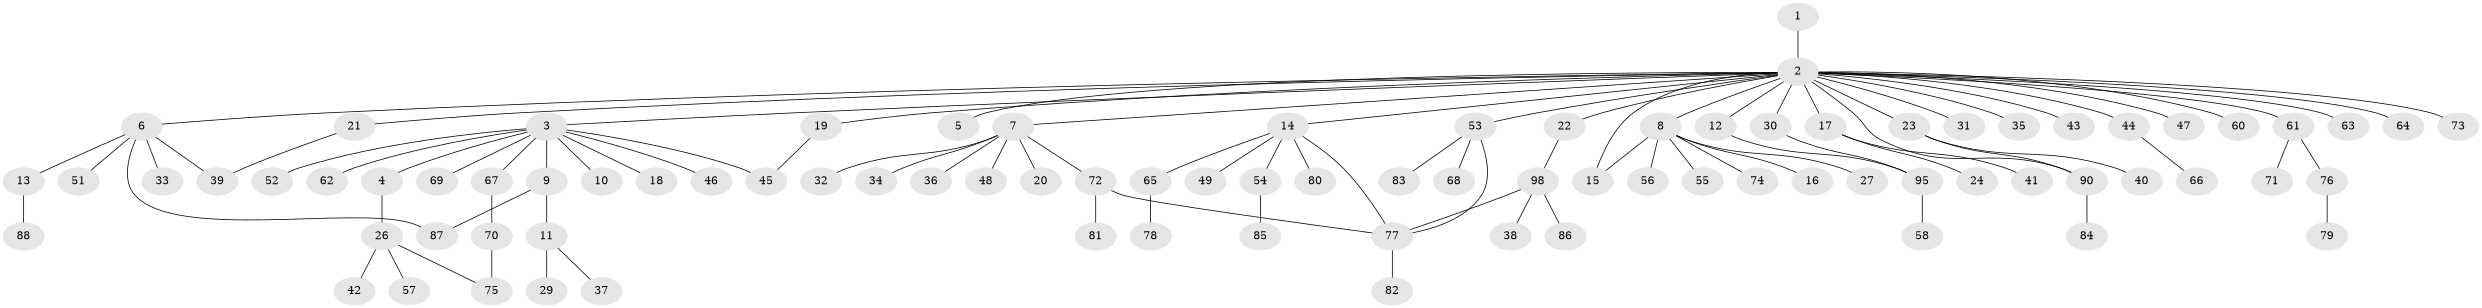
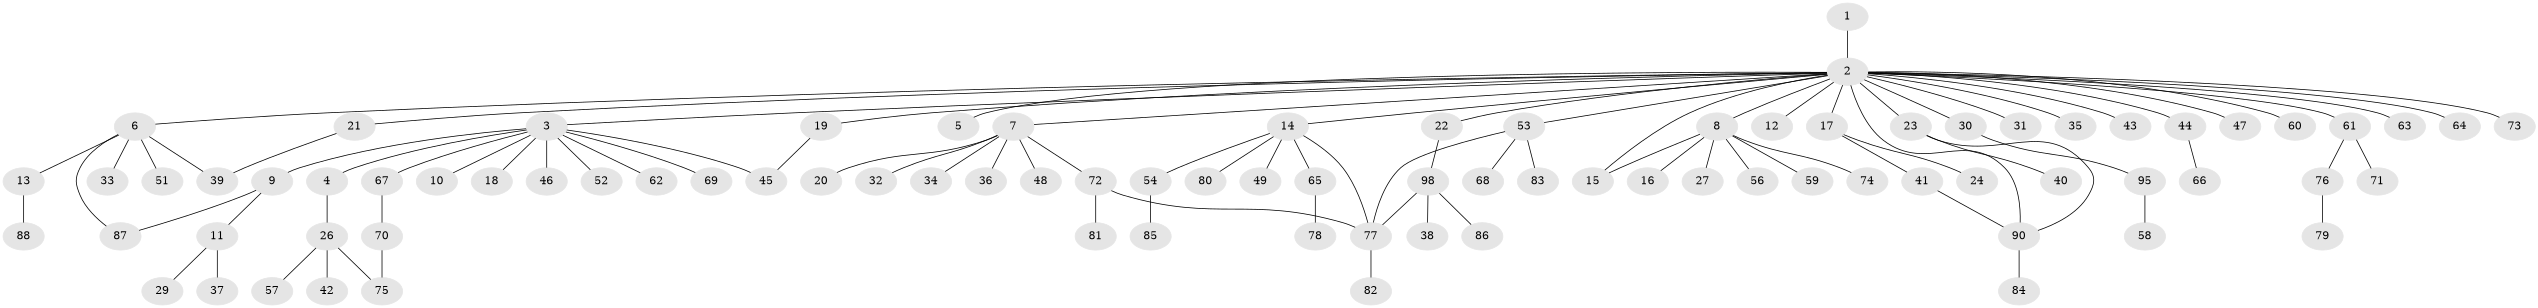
edge "12" -- "95": removed
node "55": label "55" -> "59"
edge "41" -- "90": added
